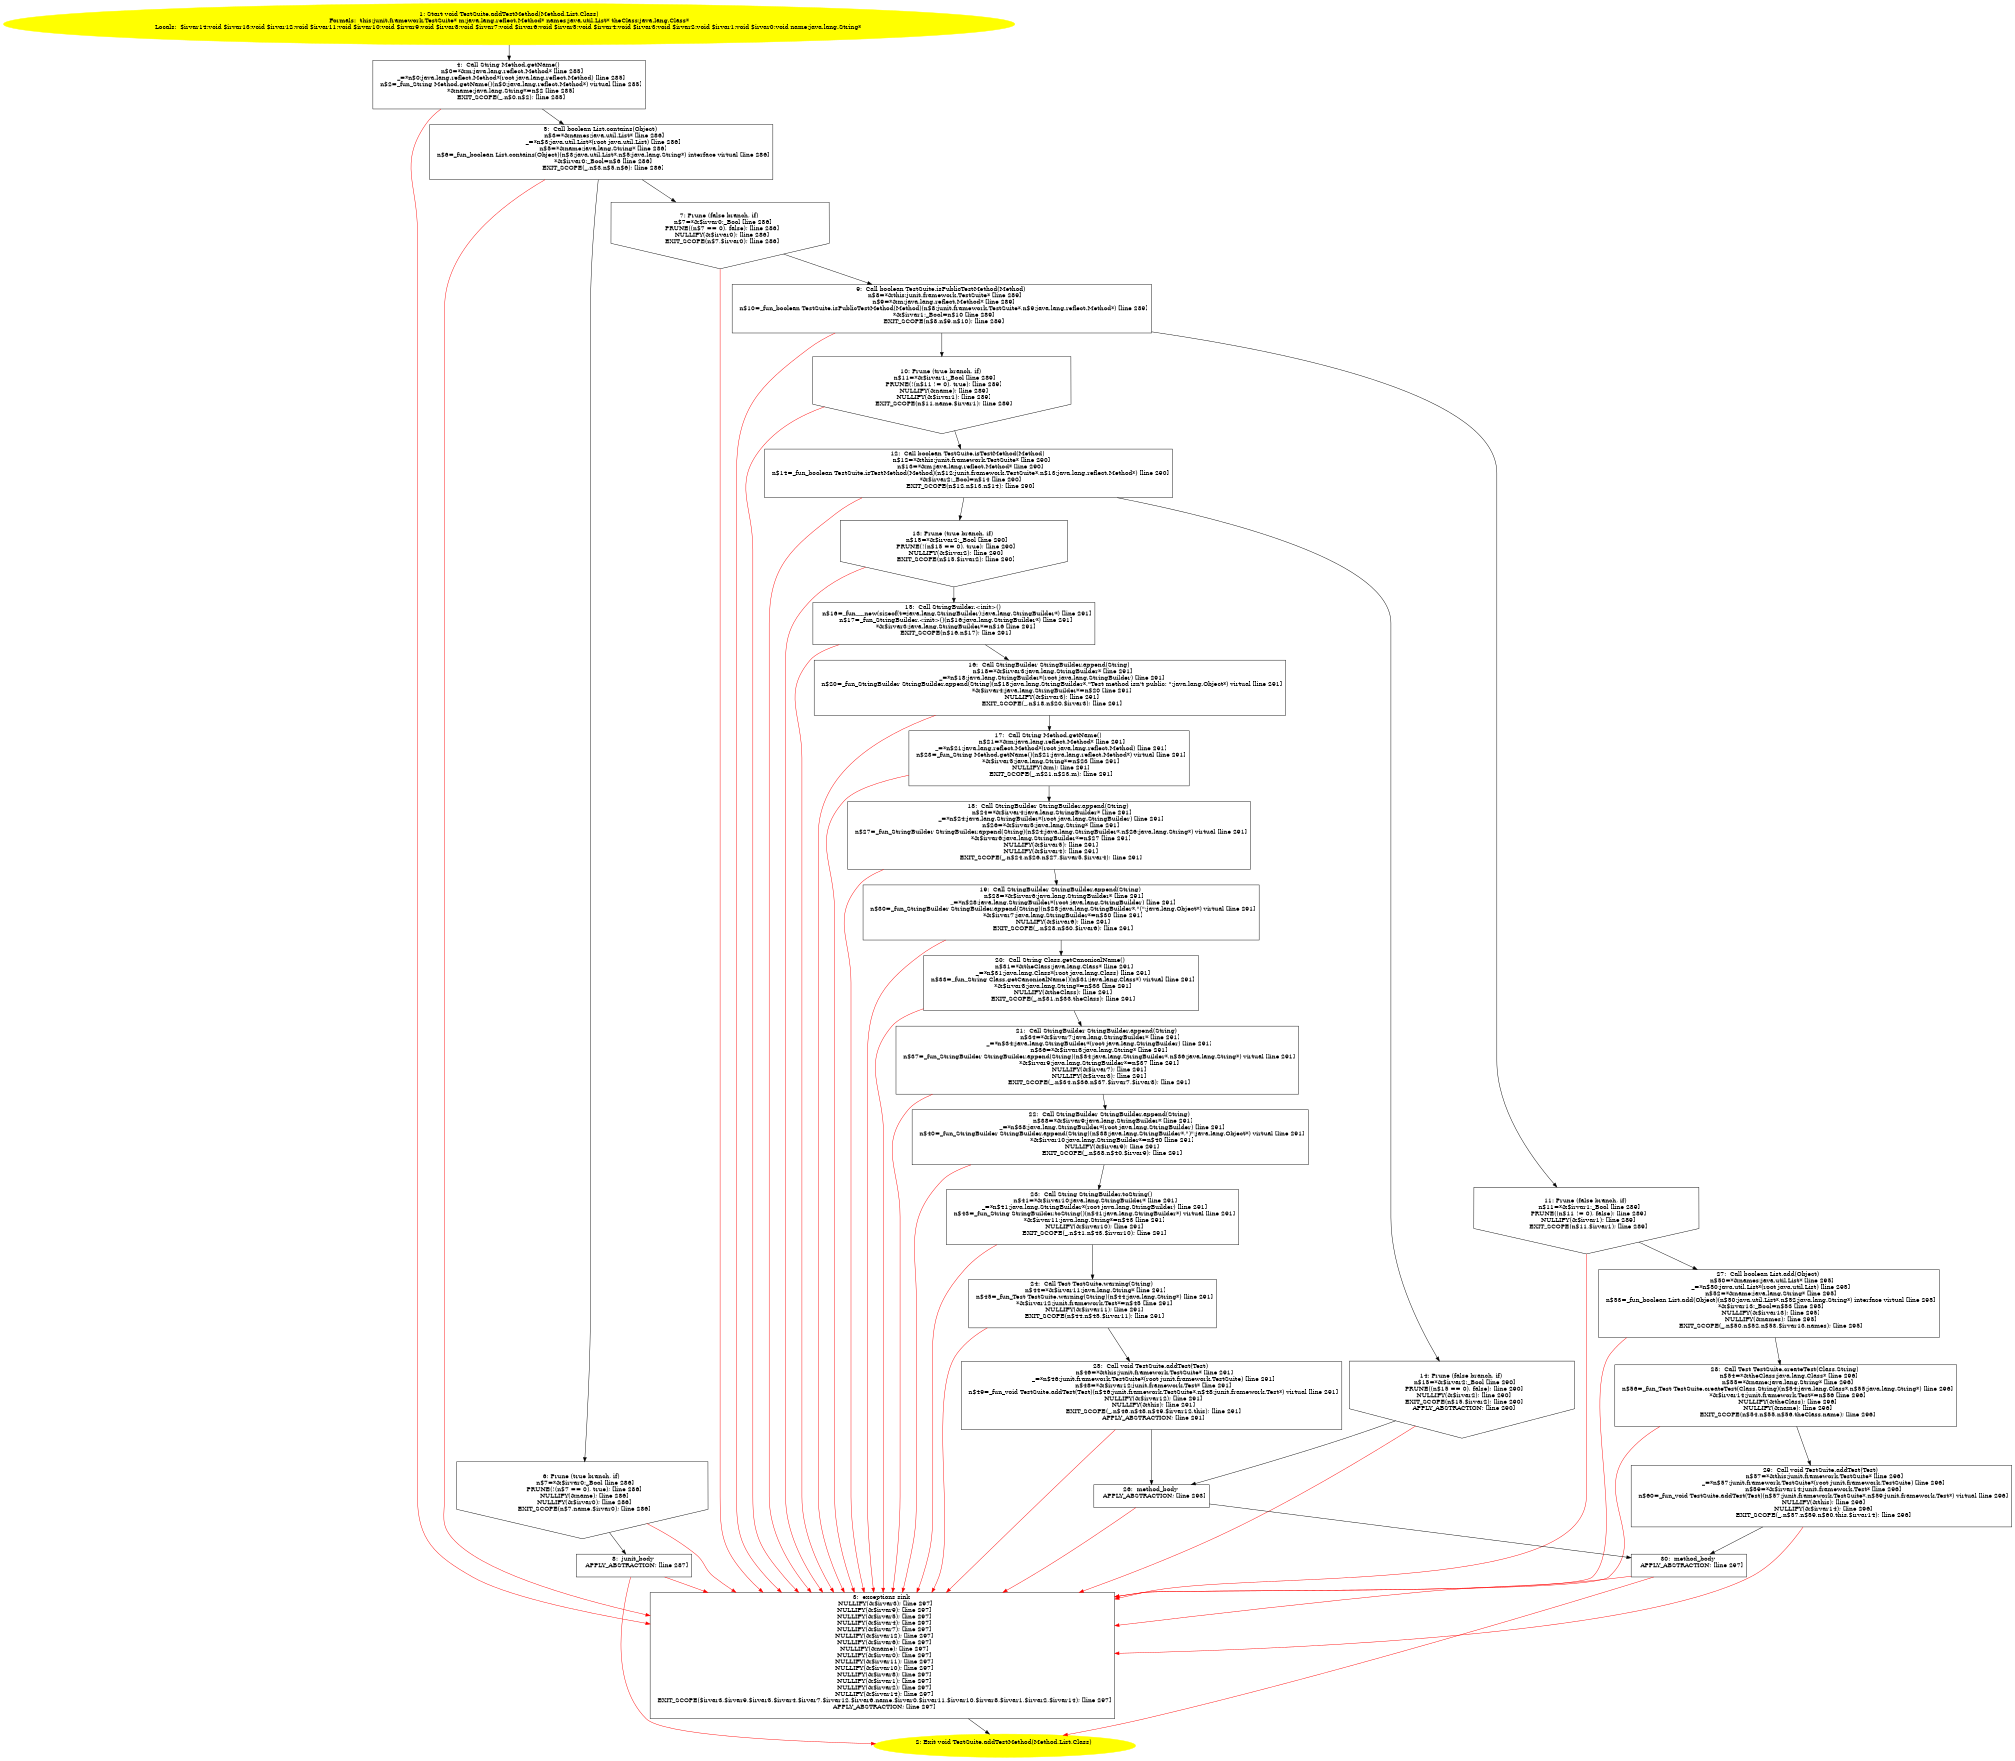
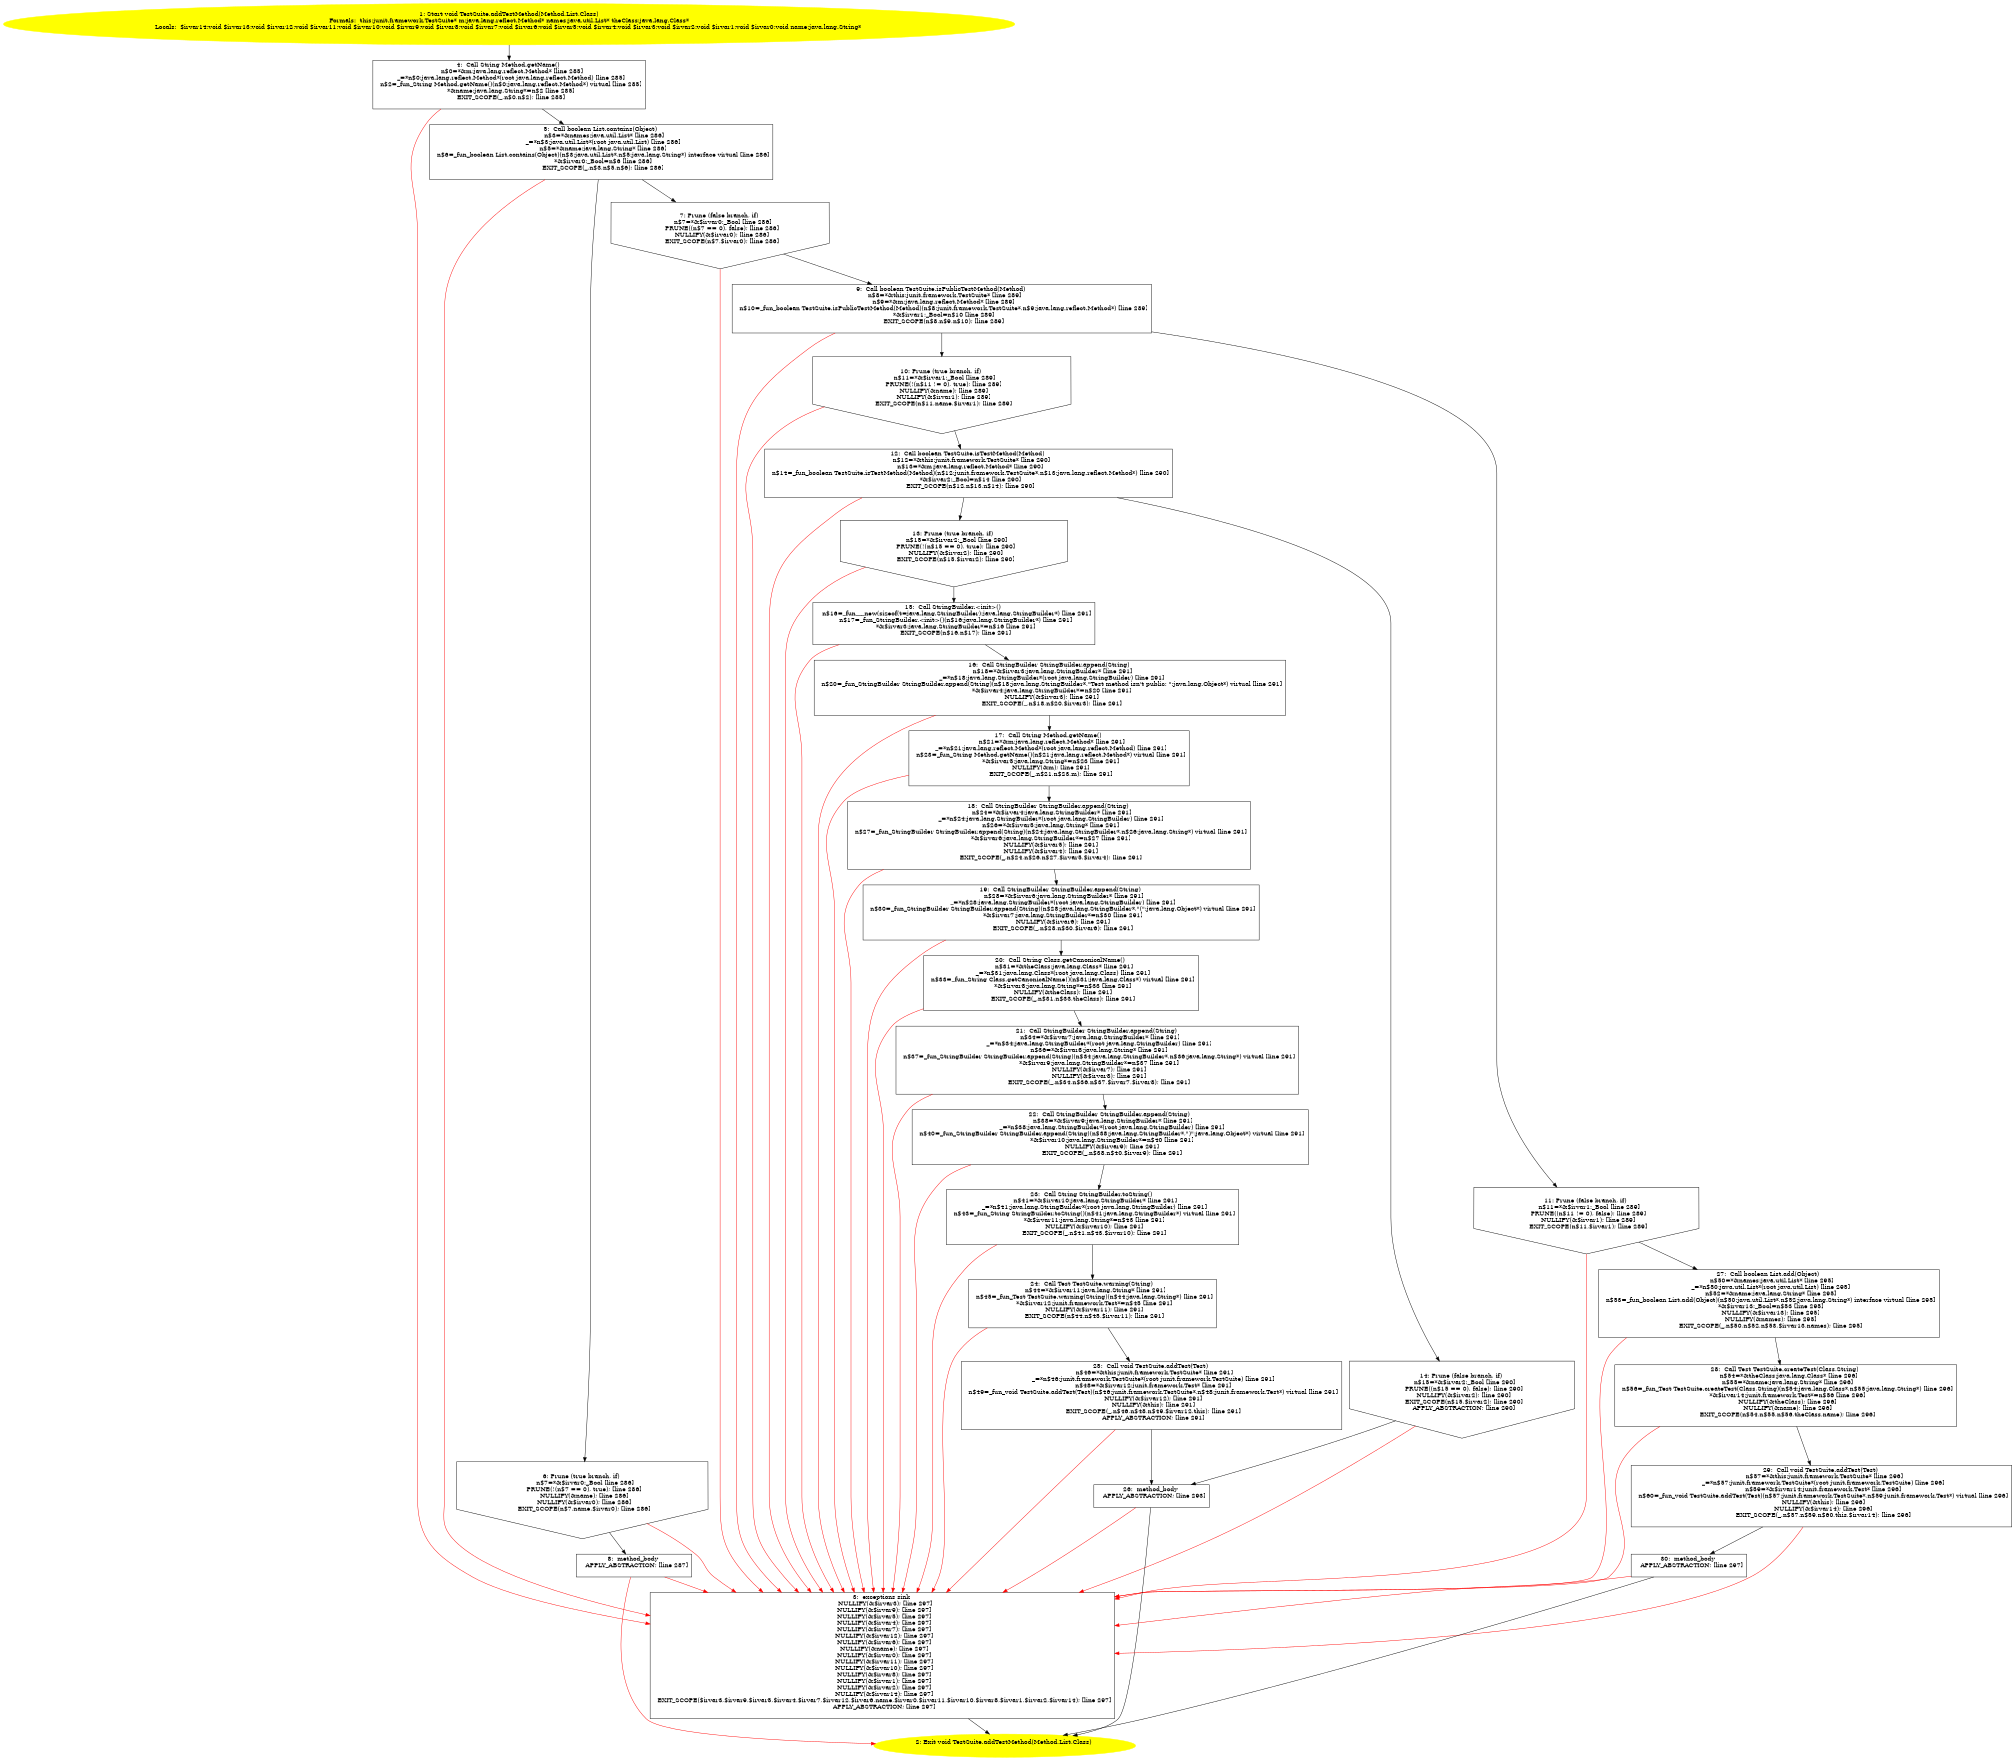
edge "26:  method_body APPLY_ABSTRACTION; [line 293]" -> "30:  method_body APPLY_ABSTRACTION; [line 297]": now "26:  method_body APPLY_ABSTRACTION; [line 293]" -> "2: Exit void TestSuite.addTestMethod(Method,List,Class)"
node "8:  junit_body APPLY_ABSTRACTION; [line 287]": label "8:  junit_body APPLY_ABSTRACTION; [line 287]" -> "8:  method_body APPLY_ABSTRACTION; [line 287]"
edge "30:  method_body APPLY_ABSTRACTION; [line 297]" -> "2: Exit void TestSuite.addTestMethod(Method,List,Class)": color red -> black
